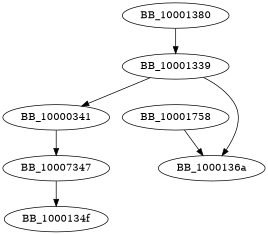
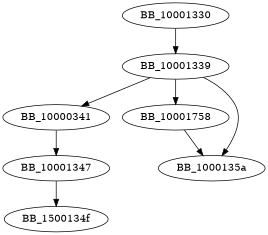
node "BB_10001380": label "BB_10001380" -> "BB_10001330"
edge "BB_10001339" -> "BB_10001758": added
node "BB_10007347": label "BB_10007347" -> "BB_10001347"
node "BB_1000136a": label "BB_1000136a" -> "BB_1000135a"
node "BB_1000134f": label "BB_1000134f" -> "BB_1500134f"
